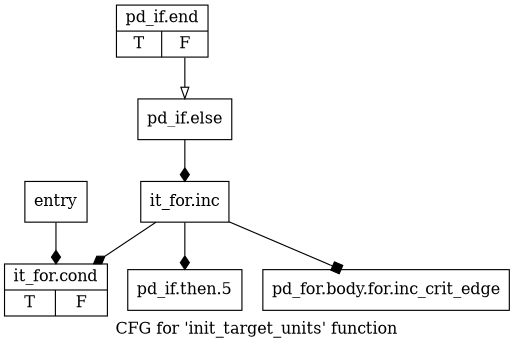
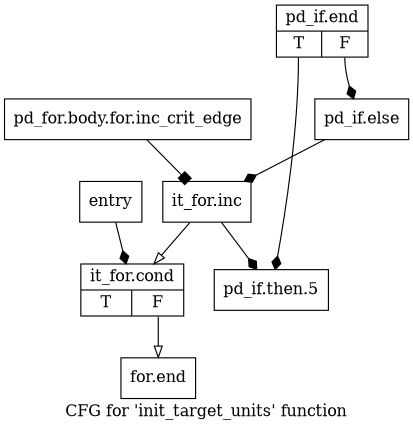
edge "pd_if.end" -> "pd_if.else": arrowhead onormal -> diamond
edge "pd_if.end" -> "pd_if.then.5": added
edge "it_for.inc" -> "it_for.cond": arrowhead diamond -> onormal
edge "it_for.inc" -> "pd_for.body.for.inc_crit_edge": reversed
node "for.end": added
